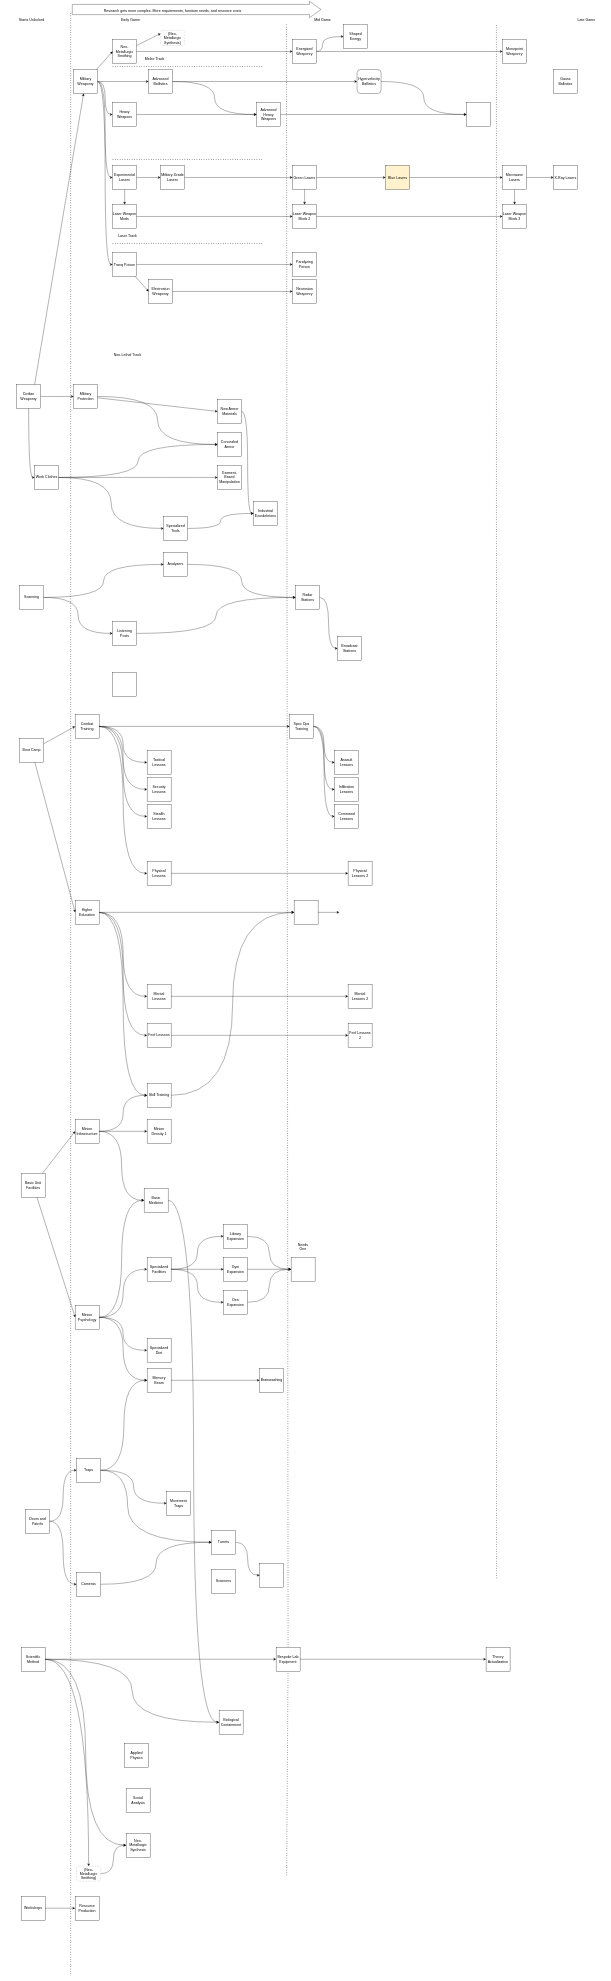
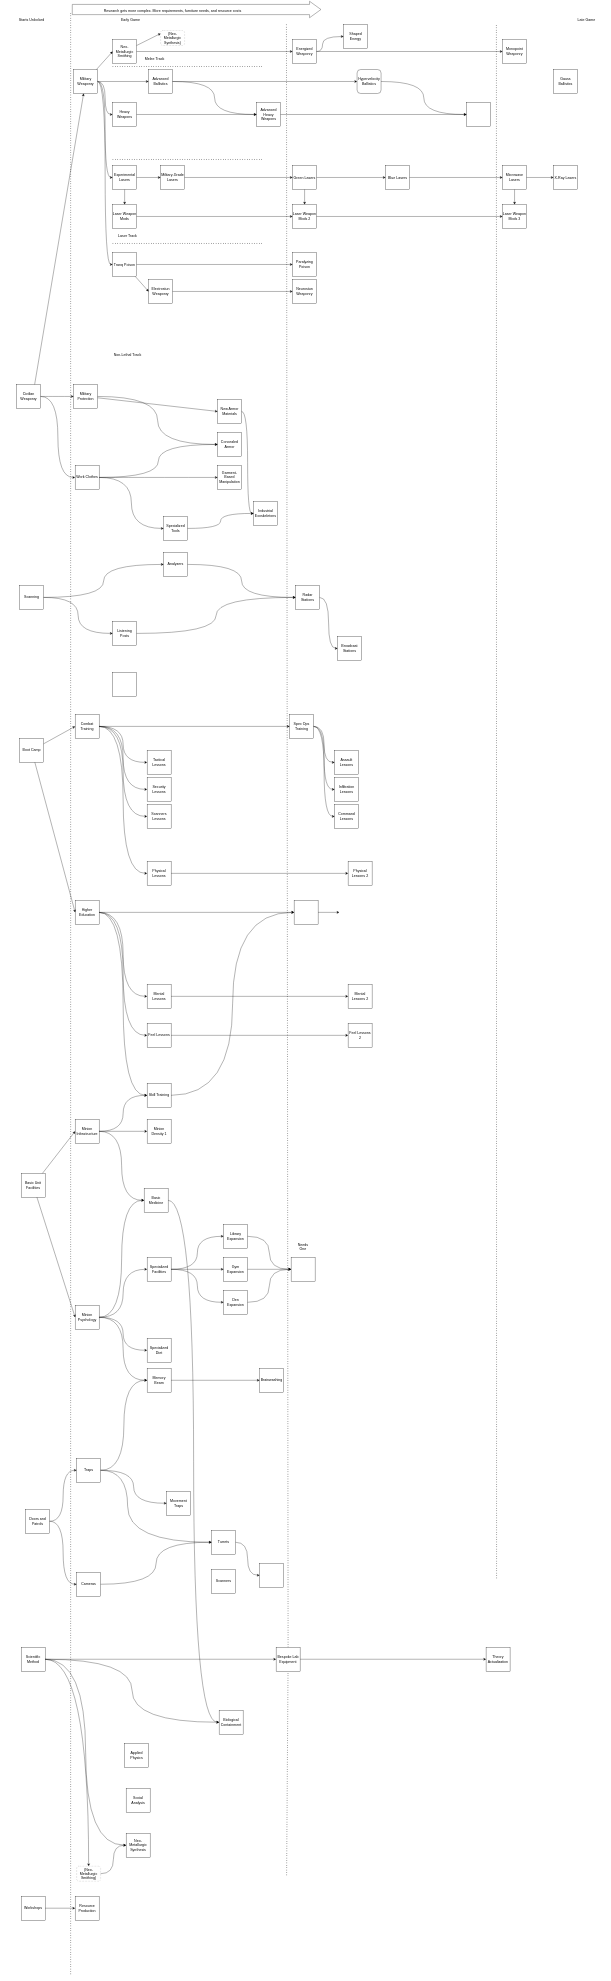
node "Mid Game": removed
node "Blue Lasers": fillcolor #fff2cc -> #ffffff
node "Work Clothes": moved (47, 477) -> (87, 477)
node "Stealth Lessons": label "Stealth Lessons" -> "Scanners Lessons"
